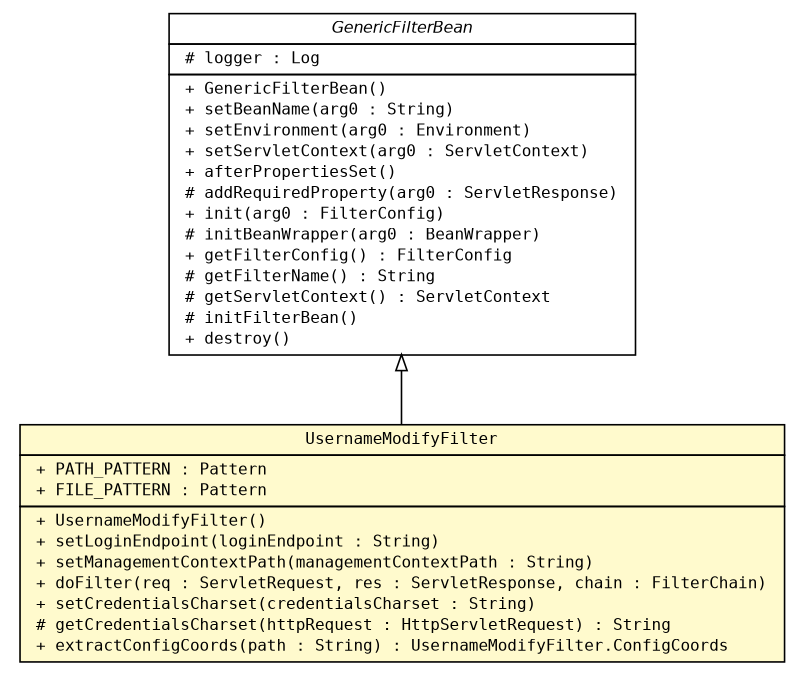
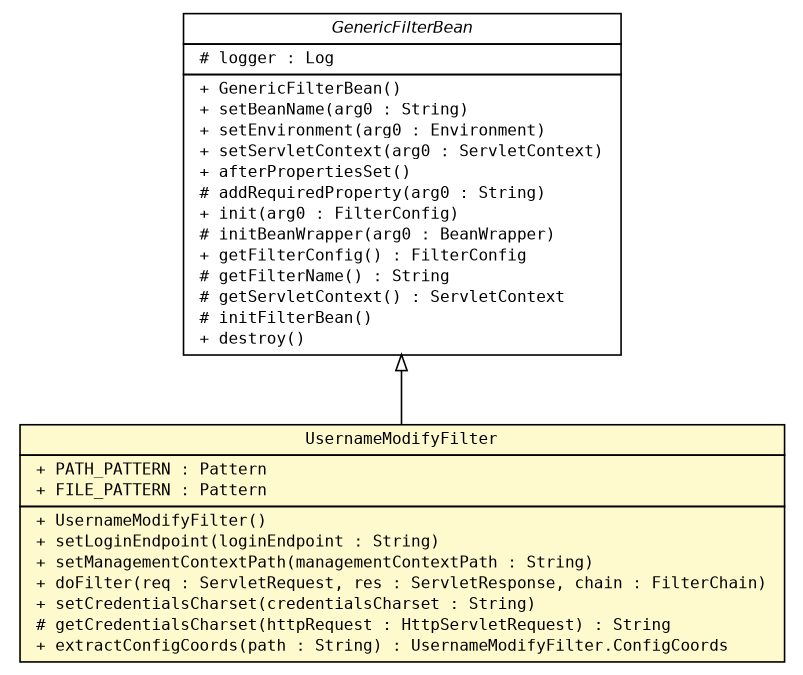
node "GenericFilterBean": text "# addRequiredProperty(arg0 : ServletResponse)" -> "# addRequiredProperty(arg0 : String)"
